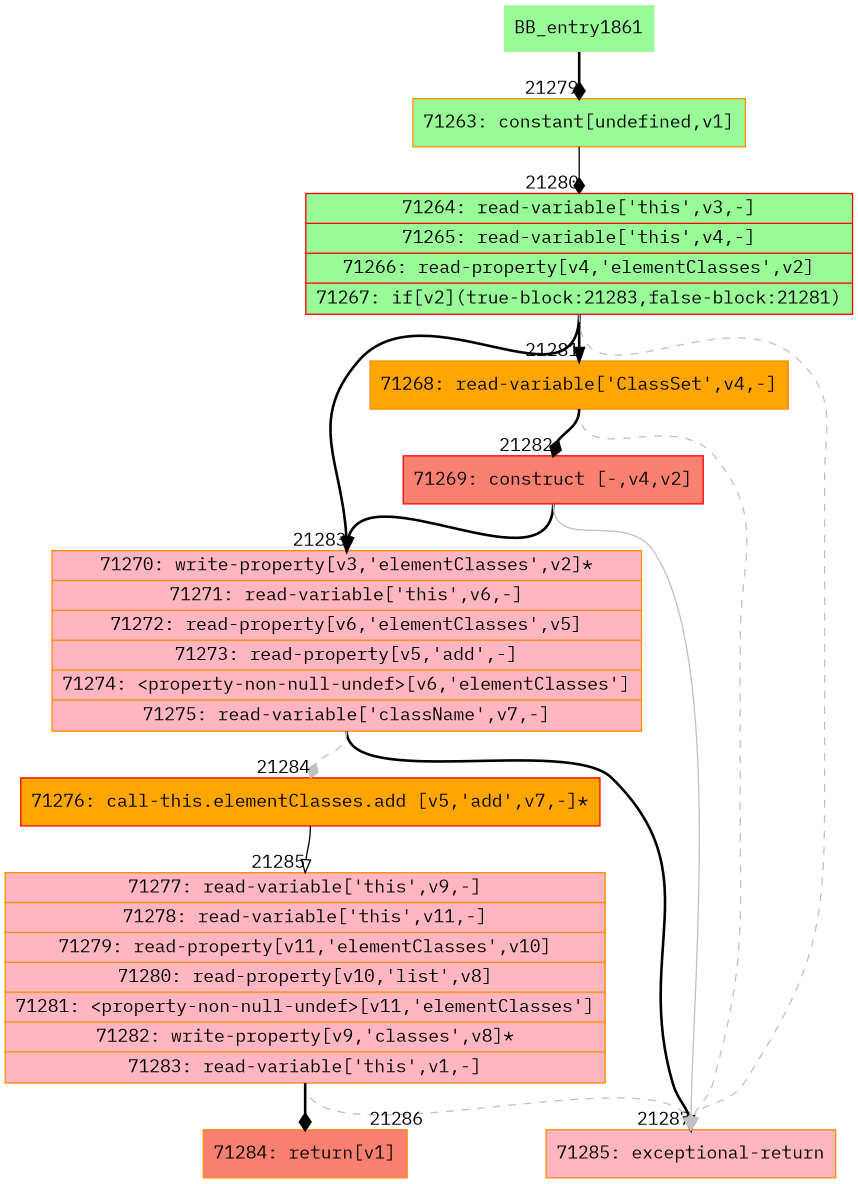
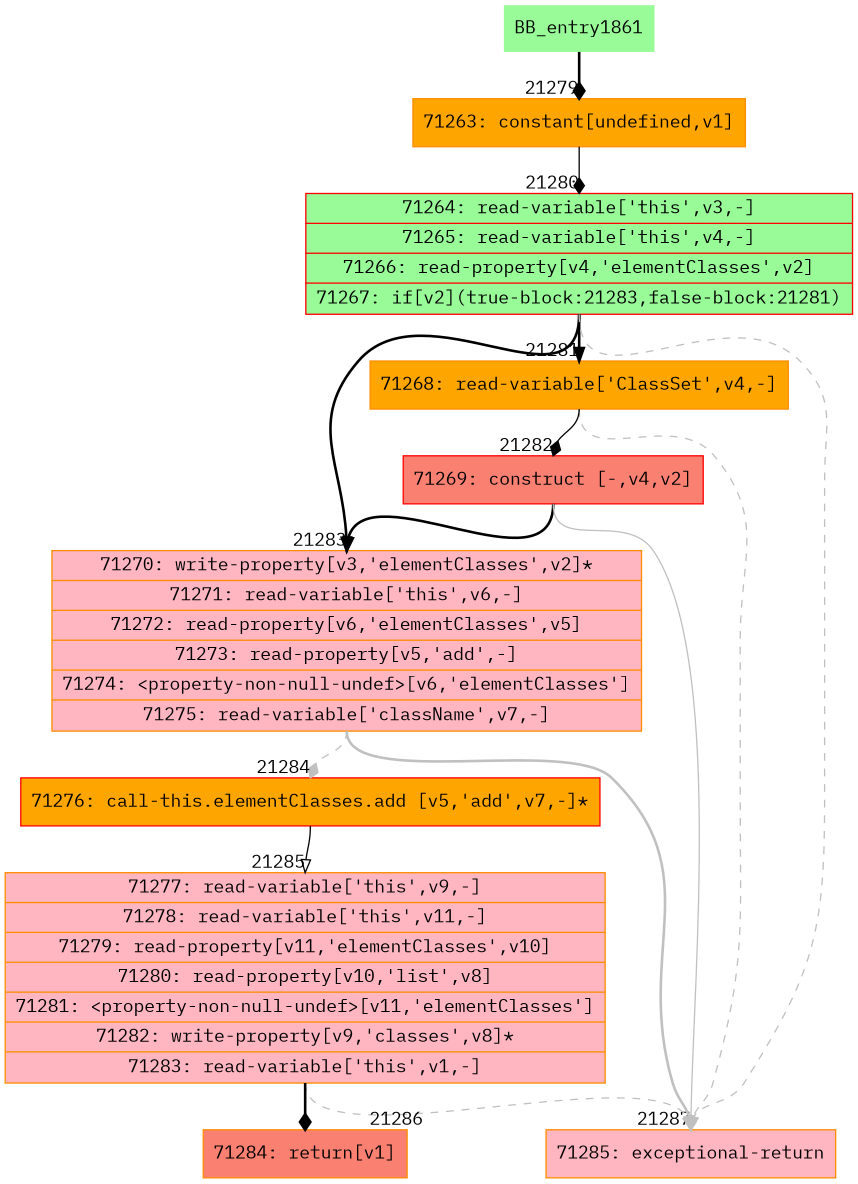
node "71263: constant[undefined,v1]": fillcolor palegreen -> orange
edge "71268: read-variable['ClassSet',v4,-]" -> "71269: construct [-,v4,v2]": style bold -> solid
edge "71270: write-property[v3,'elementClasses',v2]*" -> "71285: exceptional-return": color black -> gray
